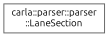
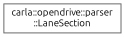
node "carla::parser::parser ::LaneSection": label "carla::parser::parser ::LaneSection" -> "carla::opendrive::parser ::LaneSection"
